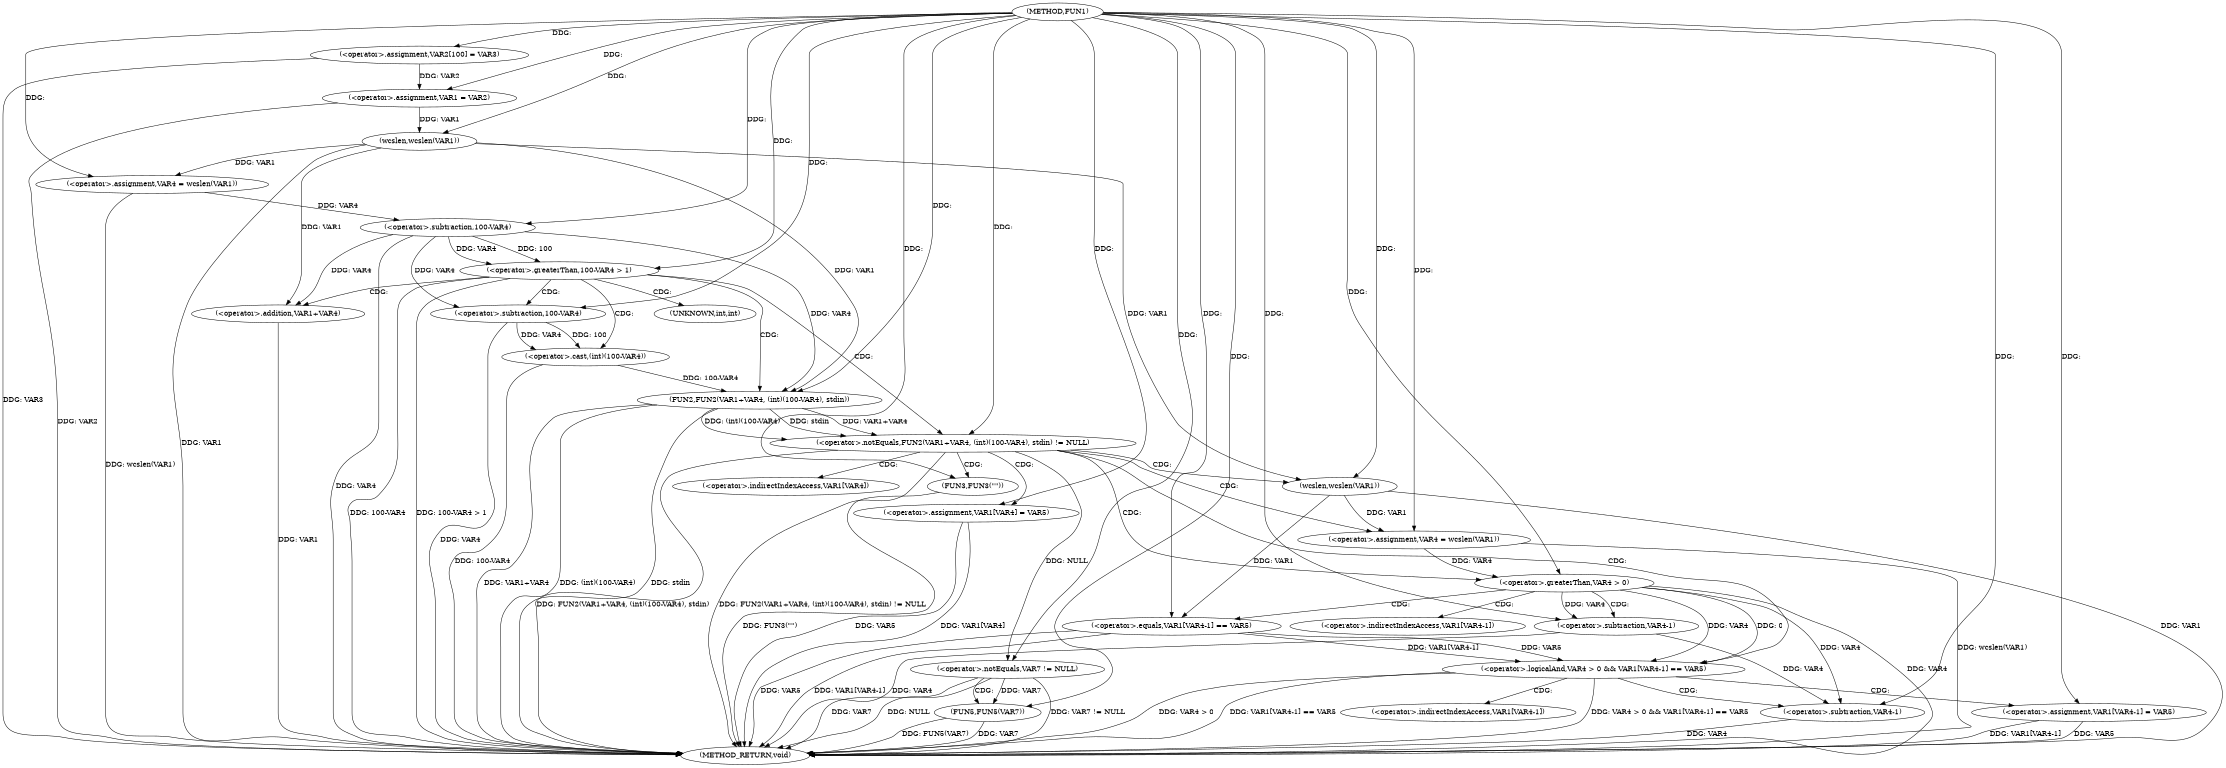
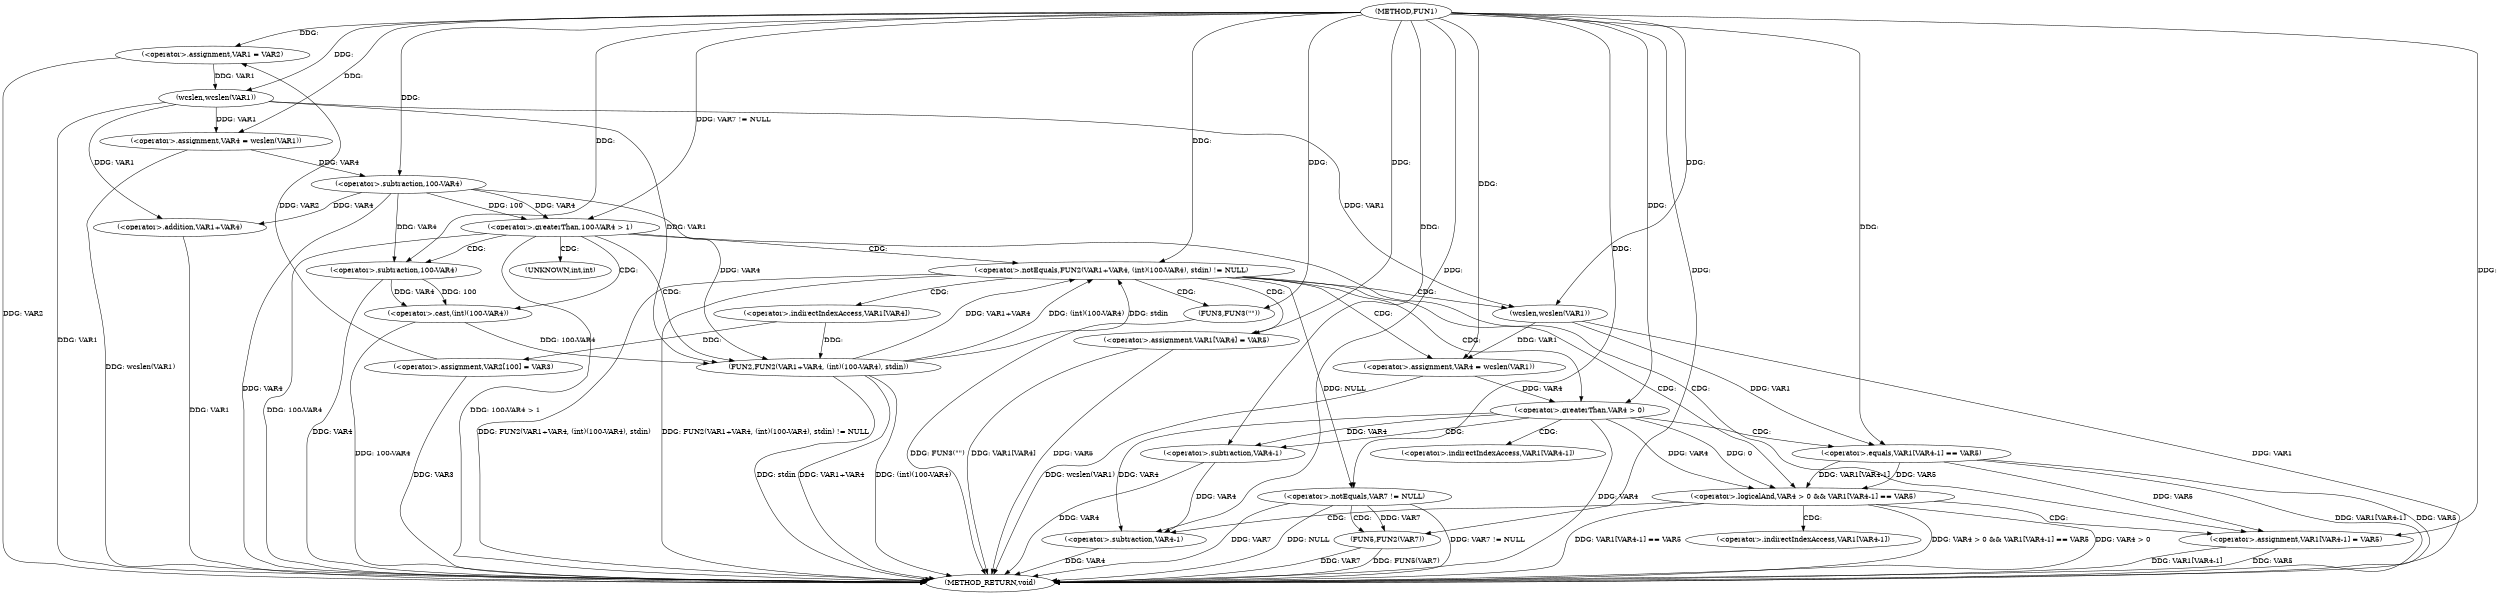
edge "(METHOD,FUN1)" -> "(<operator>.assignment,VAR2[100] = VAR3)": now "(<operator>.indirectIndexAccess,VAR1[VAR4])" -> "(<operator>.assignment,VAR2[100] = VAR3)"
edge "(METHOD,FUN1)" -> "(<operator>.greaterThan,100-VAR4 > 1)": label "DDG: " -> "DDG: VAR7 != NULL"
edge "(METHOD,FUN1)" -> "(FUN2,FUN2(VAR1+VAR4, (int)(100-VAR4), stdin))": now "(<operator>.indirectIndexAccess,VAR1[VAR4])" -> "(FUN2,FUN2(VAR1+VAR4, (int)(100-VAR4), stdin))"
edge "(<operator>.greaterThan,100-VAR4 > 1)" -> "(<operator>.addition,VAR1+VAR4)": now "(<operator>.greaterThan,100-VAR4 > 1)" -> "(<operator>.assignment,VAR1[VAR4-1] = VAR5)"
edge "(<operator>.equals,VAR1[VAR4-1] == VAR5)" -> "(<operator>.assignment,VAR1[VAR4-1] = VAR5)": added, label "DDG: VAR5"
node "(FUN5,FUN5(VAR7))": label "(FUN5,FUN5(VAR7))" -> "(FUN5,FUN2(VAR7))"
